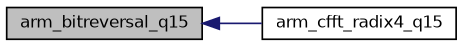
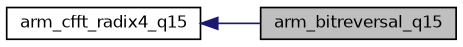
edge "arm_cfft_radix4_q15" -> "arm_bitreversal_q15": reversed
